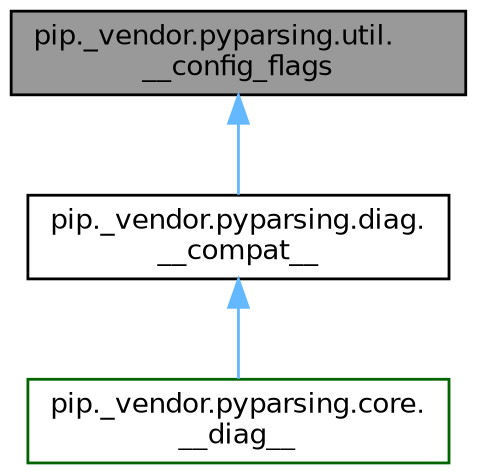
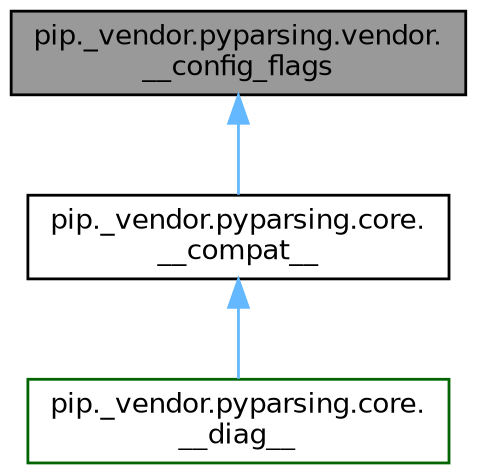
node "pip._vendor.pyparsing.util. __config_flags": label "pip._vendor.pyparsing.util. __config_flags" -> "pip._vendor.pyparsing.vendor. __config_flags"
node "pip._vendor.pyparsing.diag. __compat__": label "pip._vendor.pyparsing.diag. __compat__" -> "pip._vendor.pyparsing.core. __compat__"
